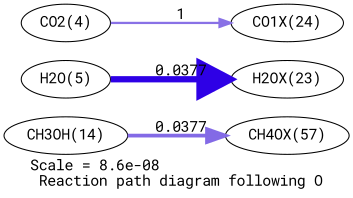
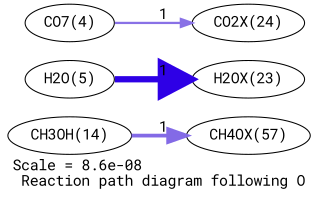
node "CO2(4)": label "CO2(4)" -> "CO7(4)"
node "CO1X(24)": label "CO1X(24)" -> "CO2X(24)"
edge "H2O(5)" -> "H2OX(23)": label " 0.0377" -> " 1"
edge "CH3OH(14)" -> "CH4OX(57)": label " 0.0377" -> " 1"
